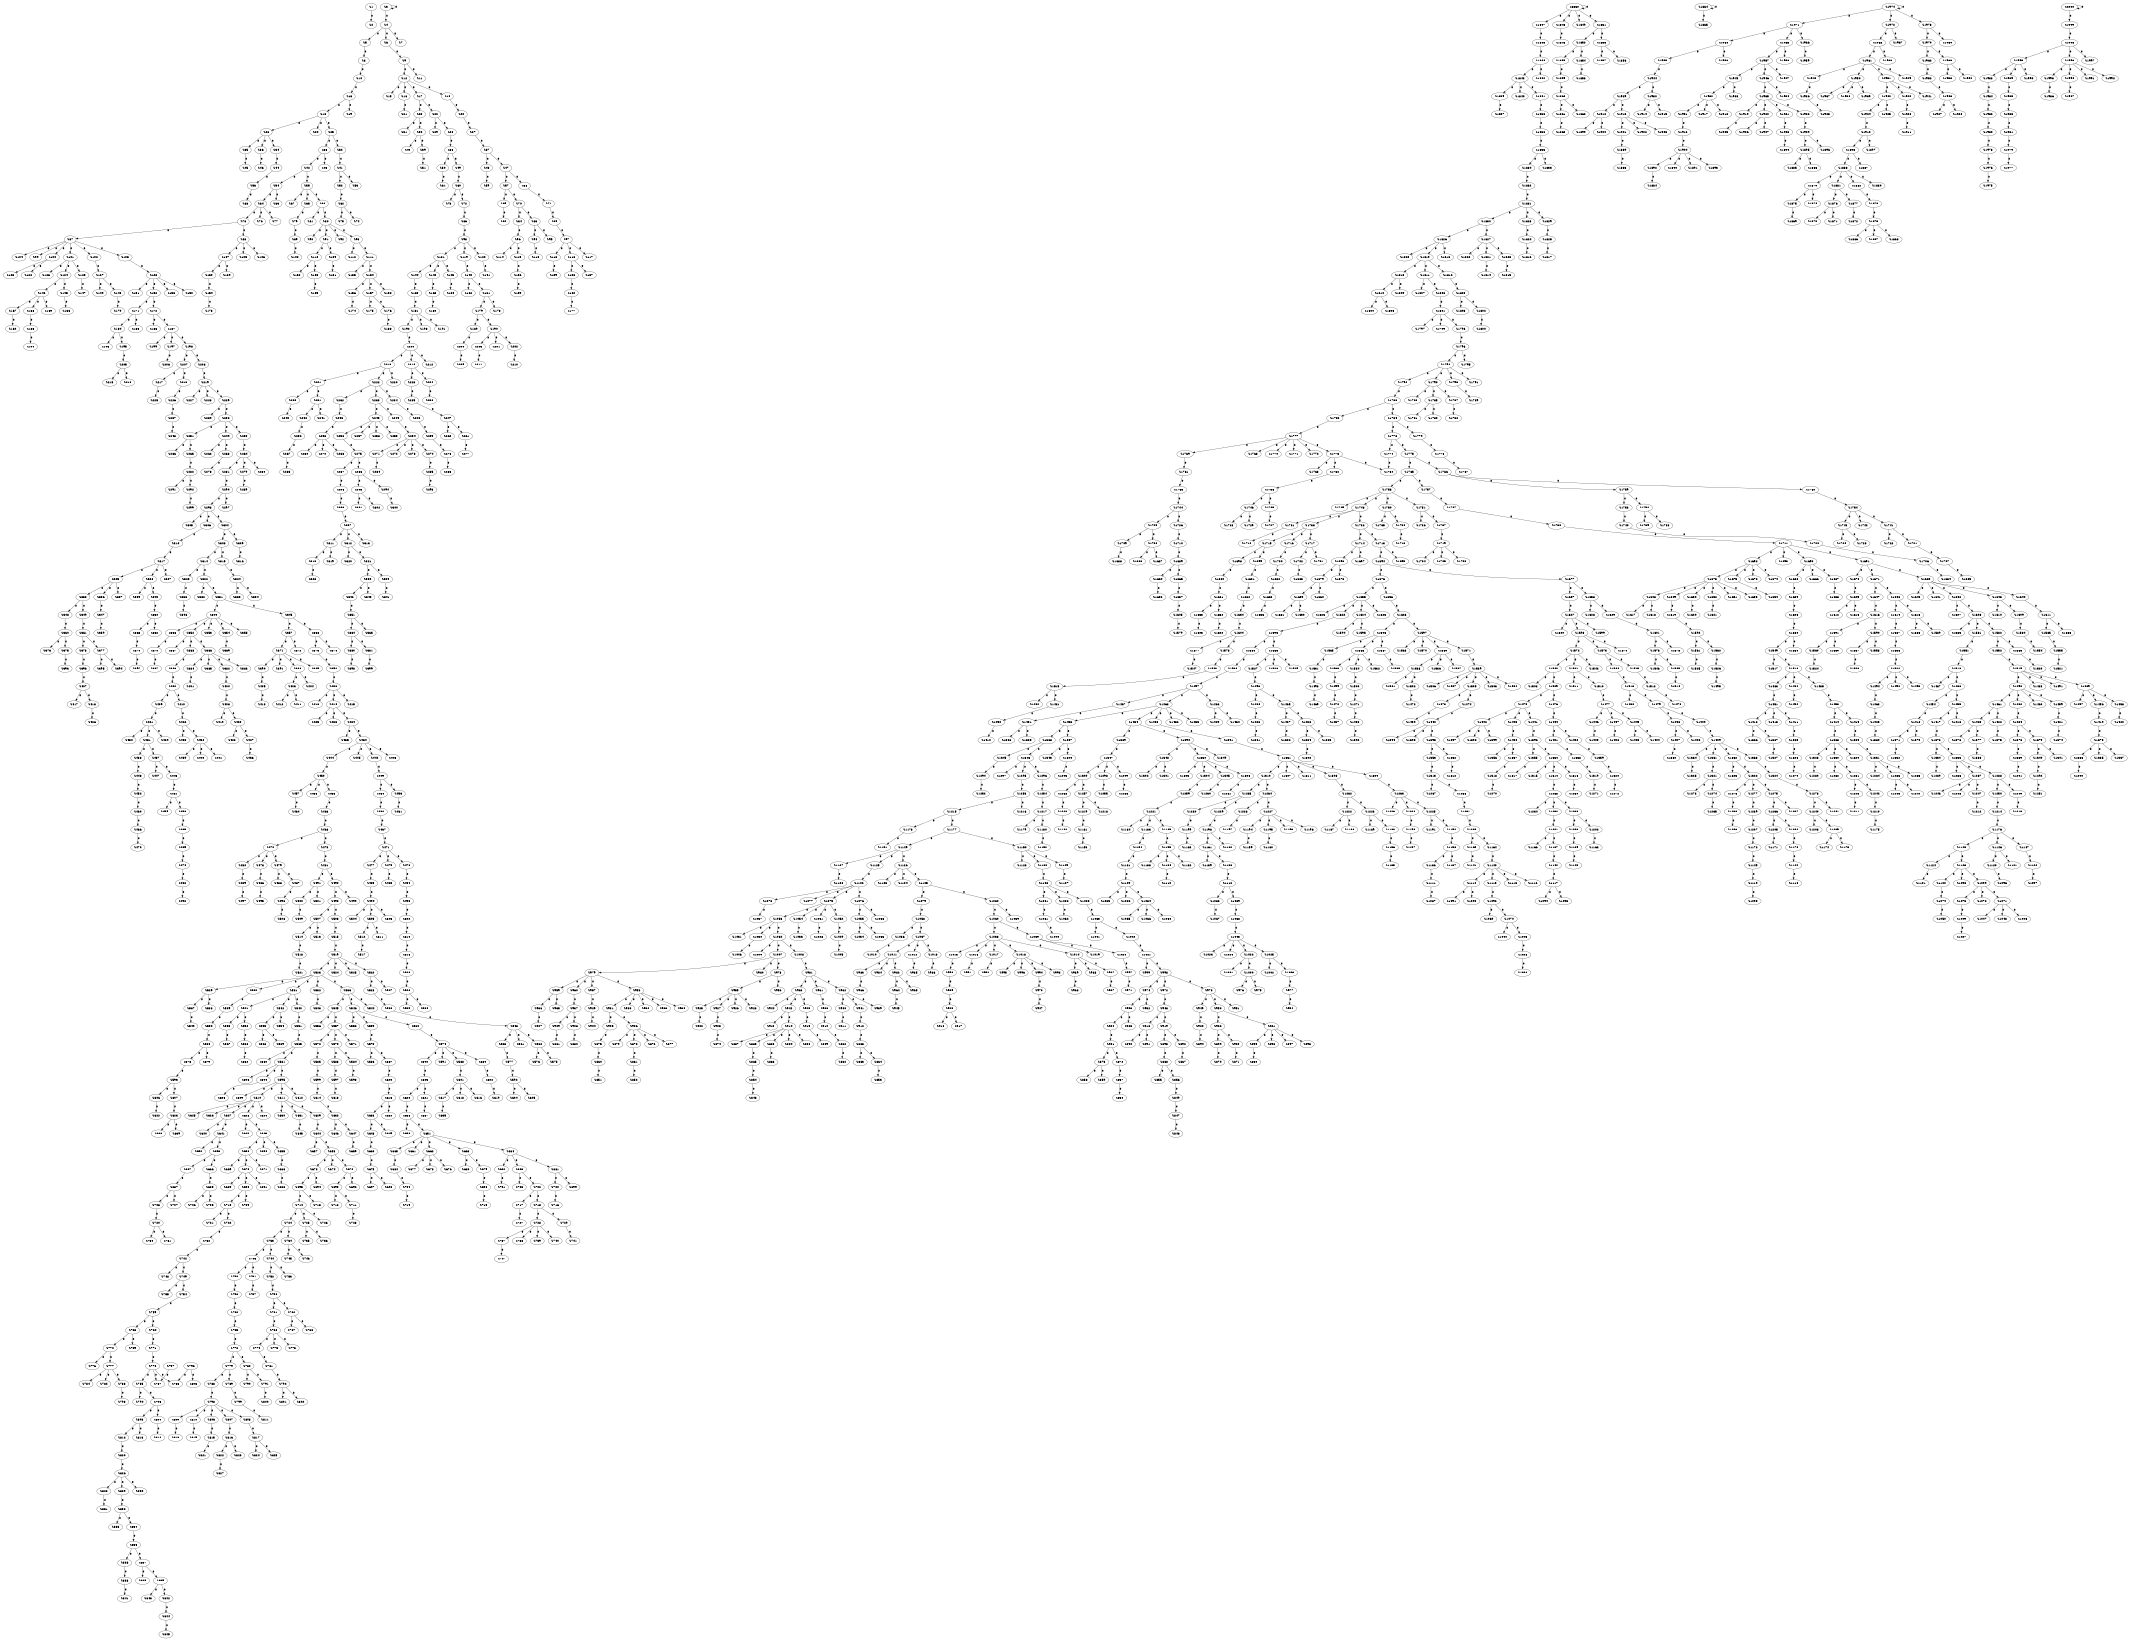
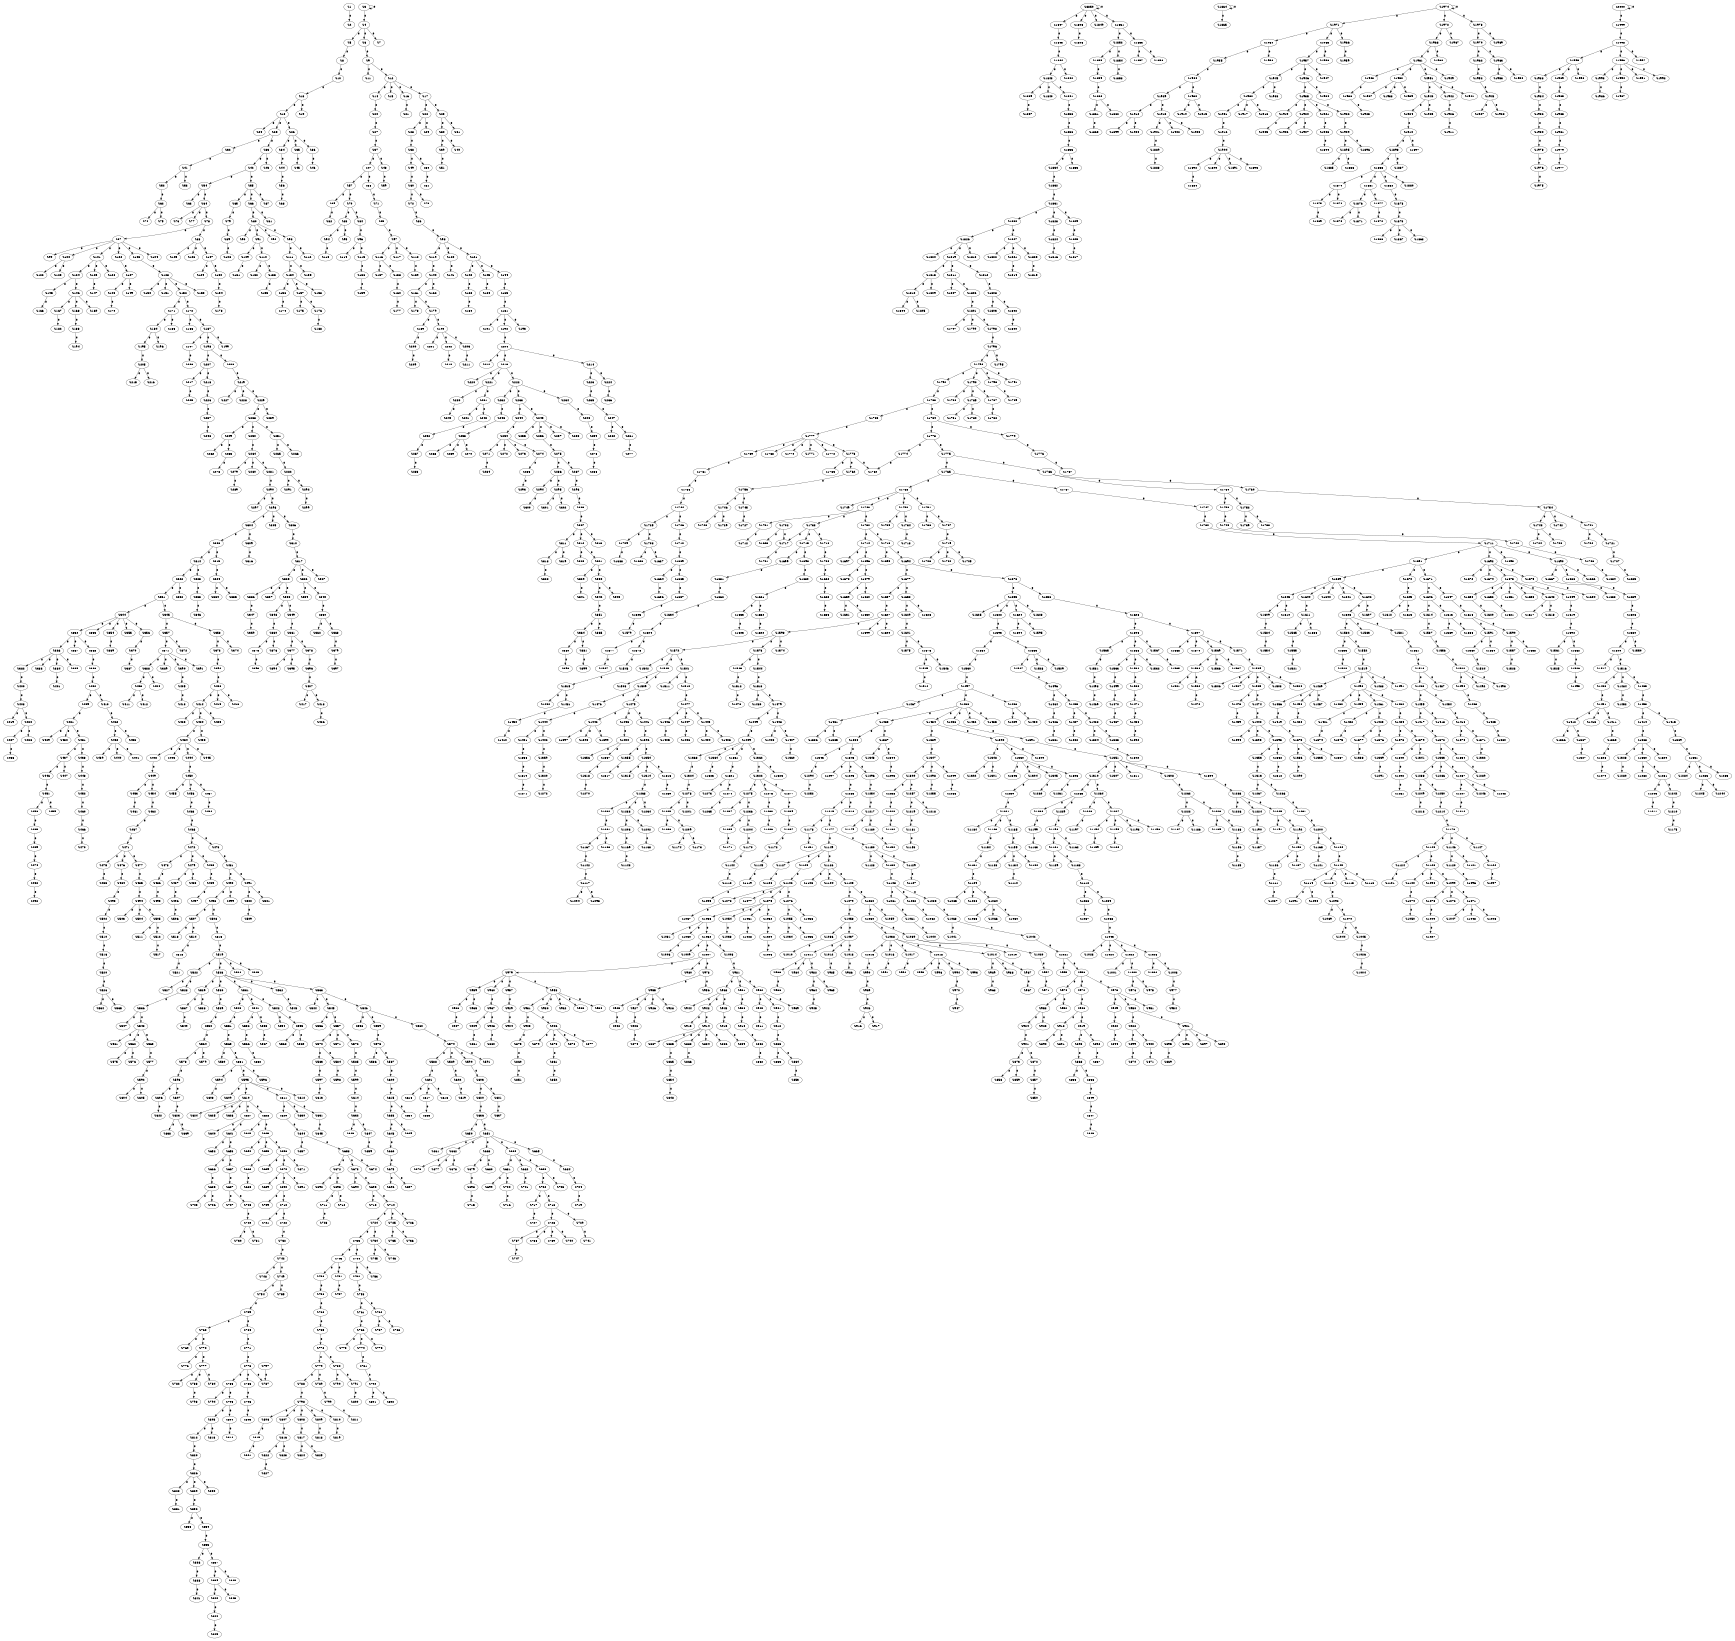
edge "S1717" -> "S1702": reversed
node "S547": added
edge "S796" -> "S786": reversed
